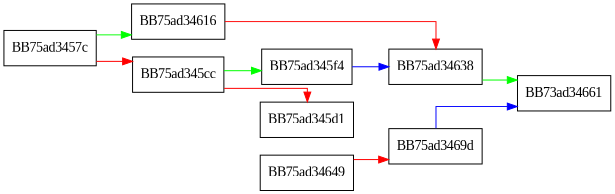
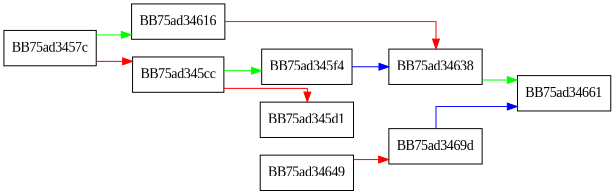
node "BB73ad34661": label "BB73ad34661" -> "BB75ad34661"
